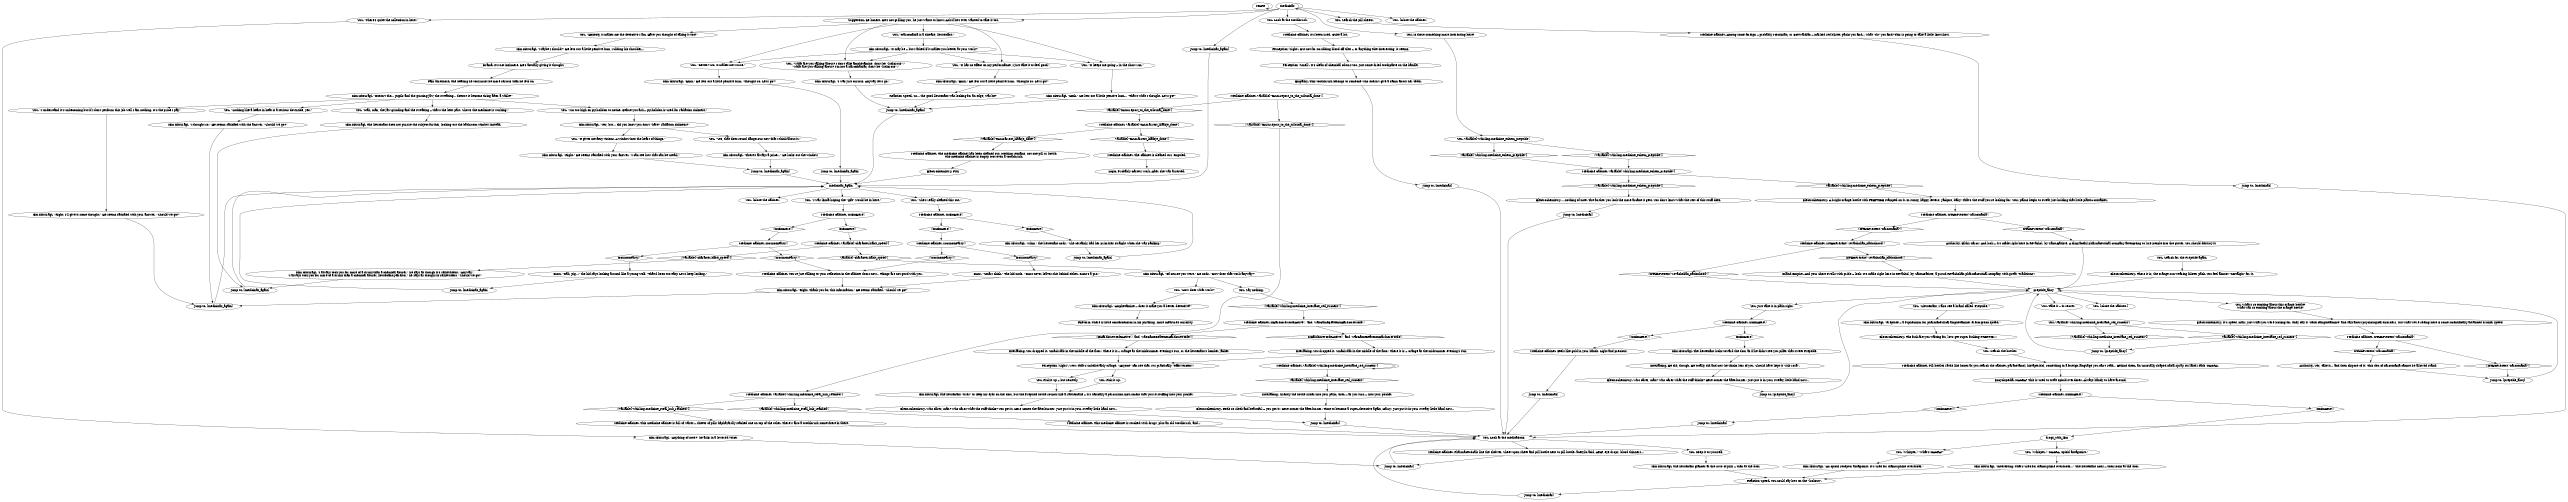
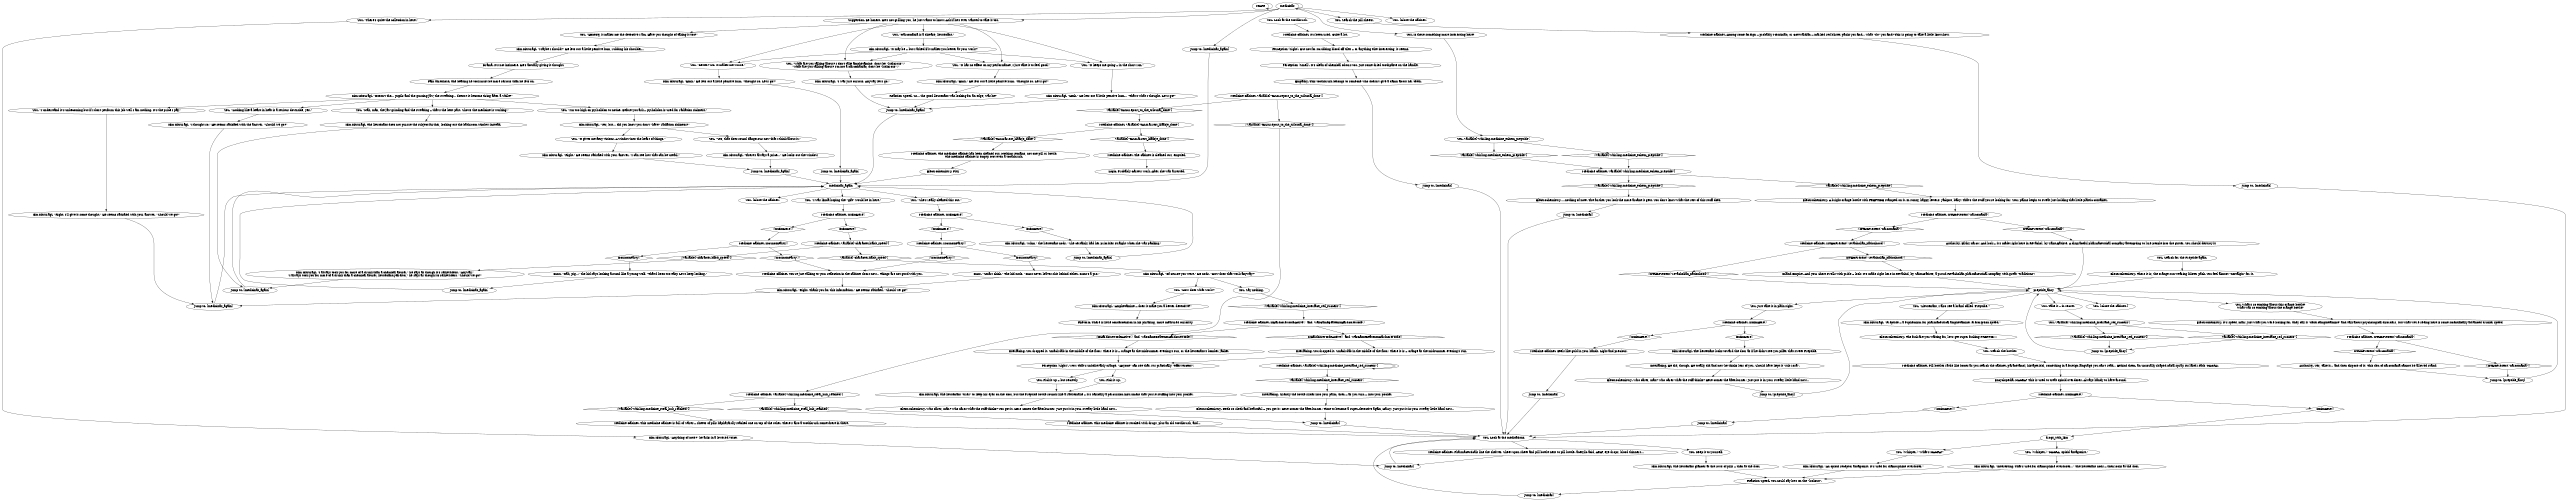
edge "medicinas" -> "You: Look at the toothbrush.": removed
